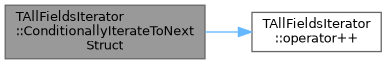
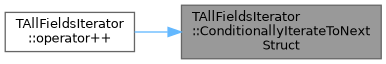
edge "TAllFieldsIterator ::ConditionallyIterateToNext Struct" -> "TAllFieldsIterator ::operator++": reversed
